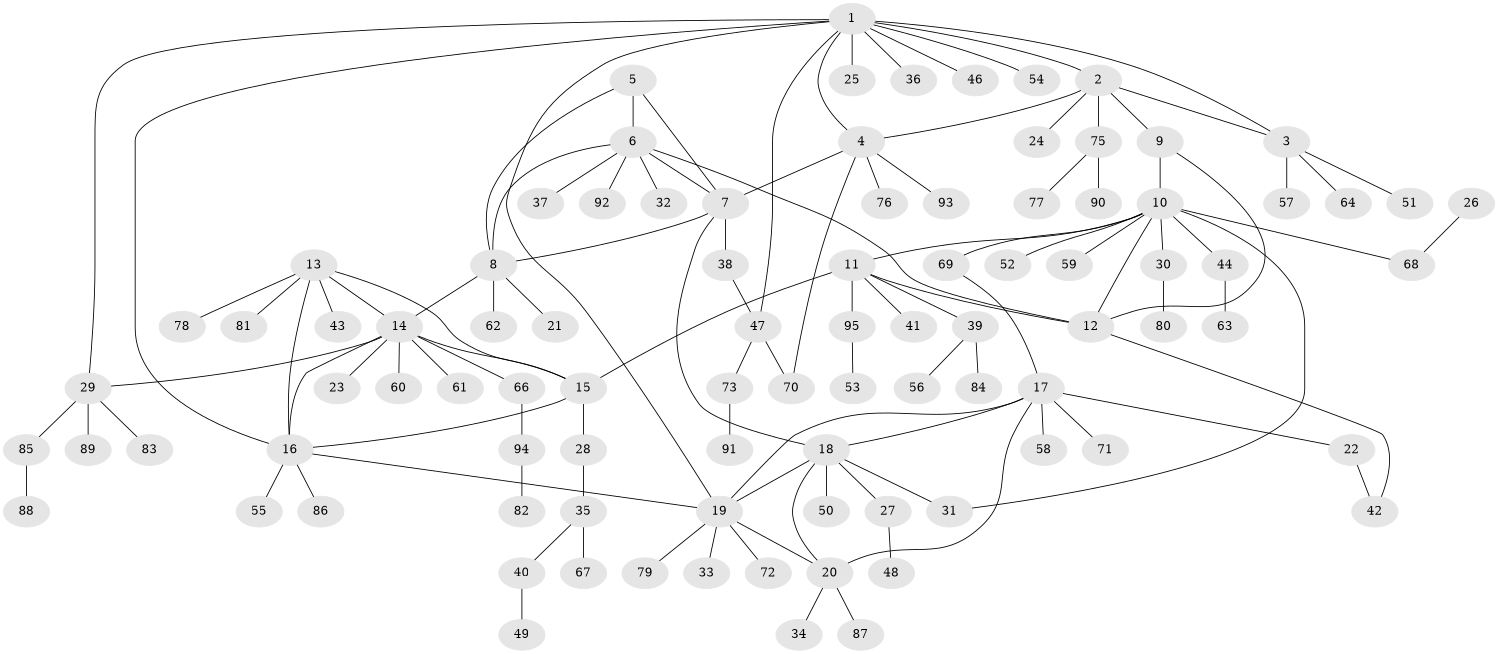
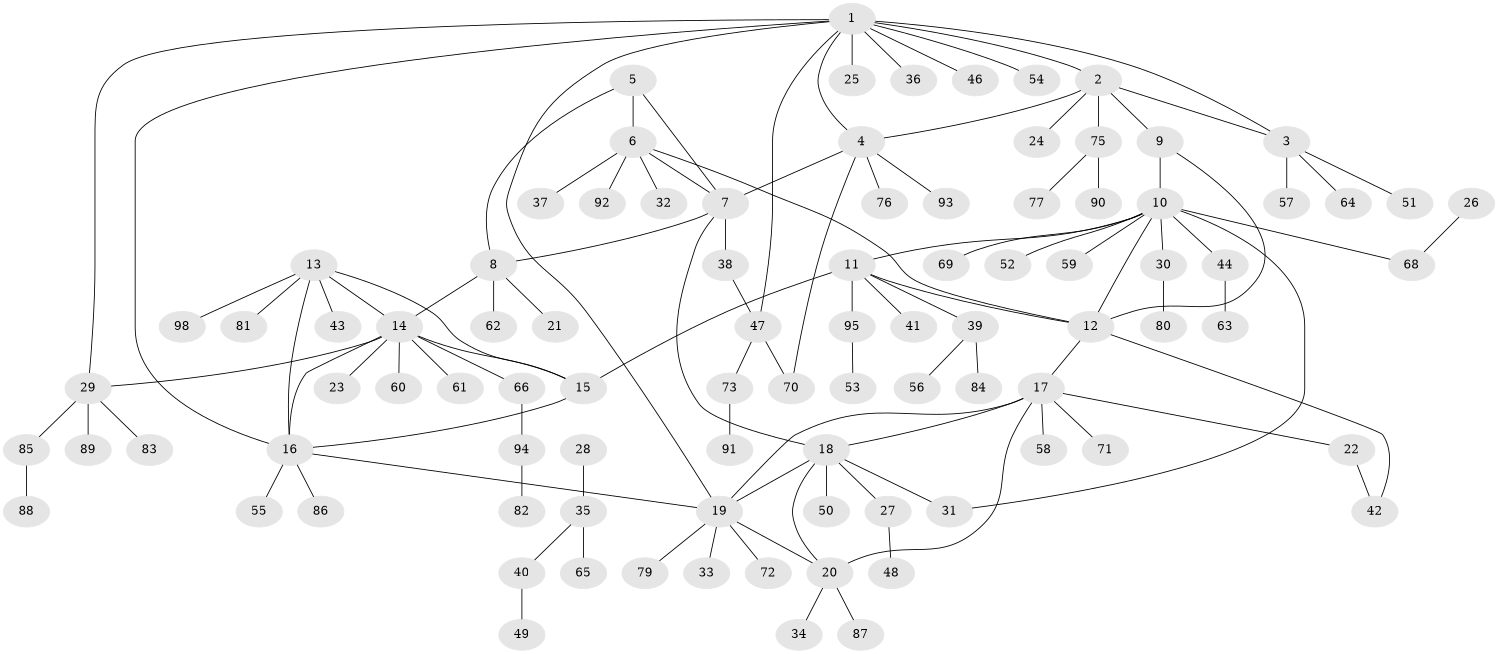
edge "6" -- "8": removed
edge "69" -- "17": now "12" -- "17"
node "78": label "78" -> "98"
edge "15" -- "28": removed
node "67": label "67" -> "65"
